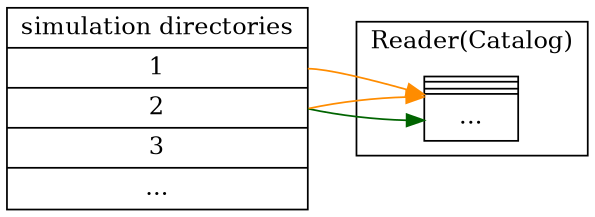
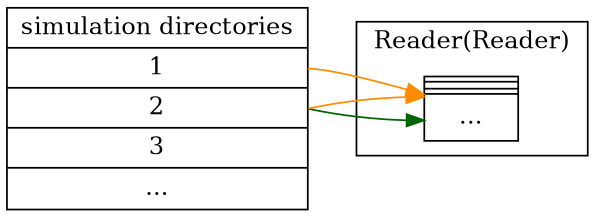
cluster "Reader(Catalog)": label "Reader(Catalog)" -> "Reader(Reader)"
